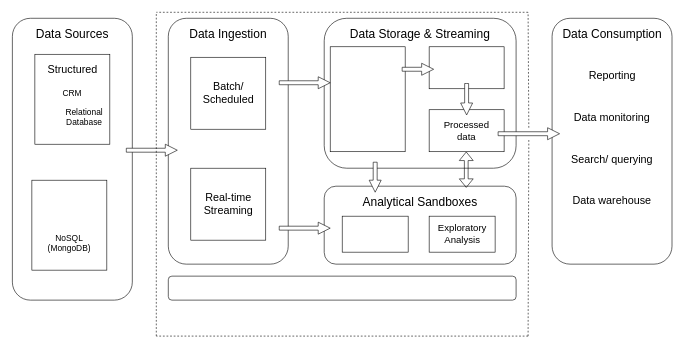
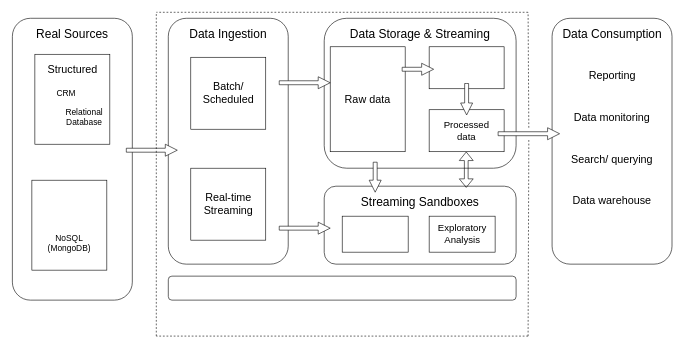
node "Data Sources": label "Data Sources" -> "Real Sources"
node "CRM": moved (72, 93) -> (66, 93)
node "Raw data": added
node "Analytical Sandboxes": label "Analytical Sandboxes" -> "Streaming Sandboxes"
